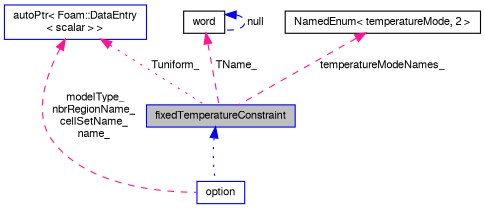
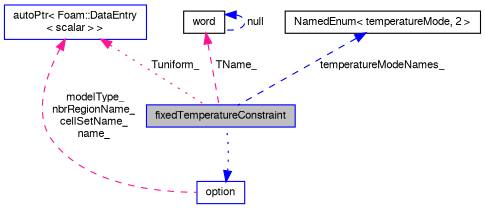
edge "fixedTemperatureConstraint" -> "NamedEnum< temperatureMode, 2 >": color deeppink -> blue
edge "option" -> "fixedTemperatureConstraint": reversed
